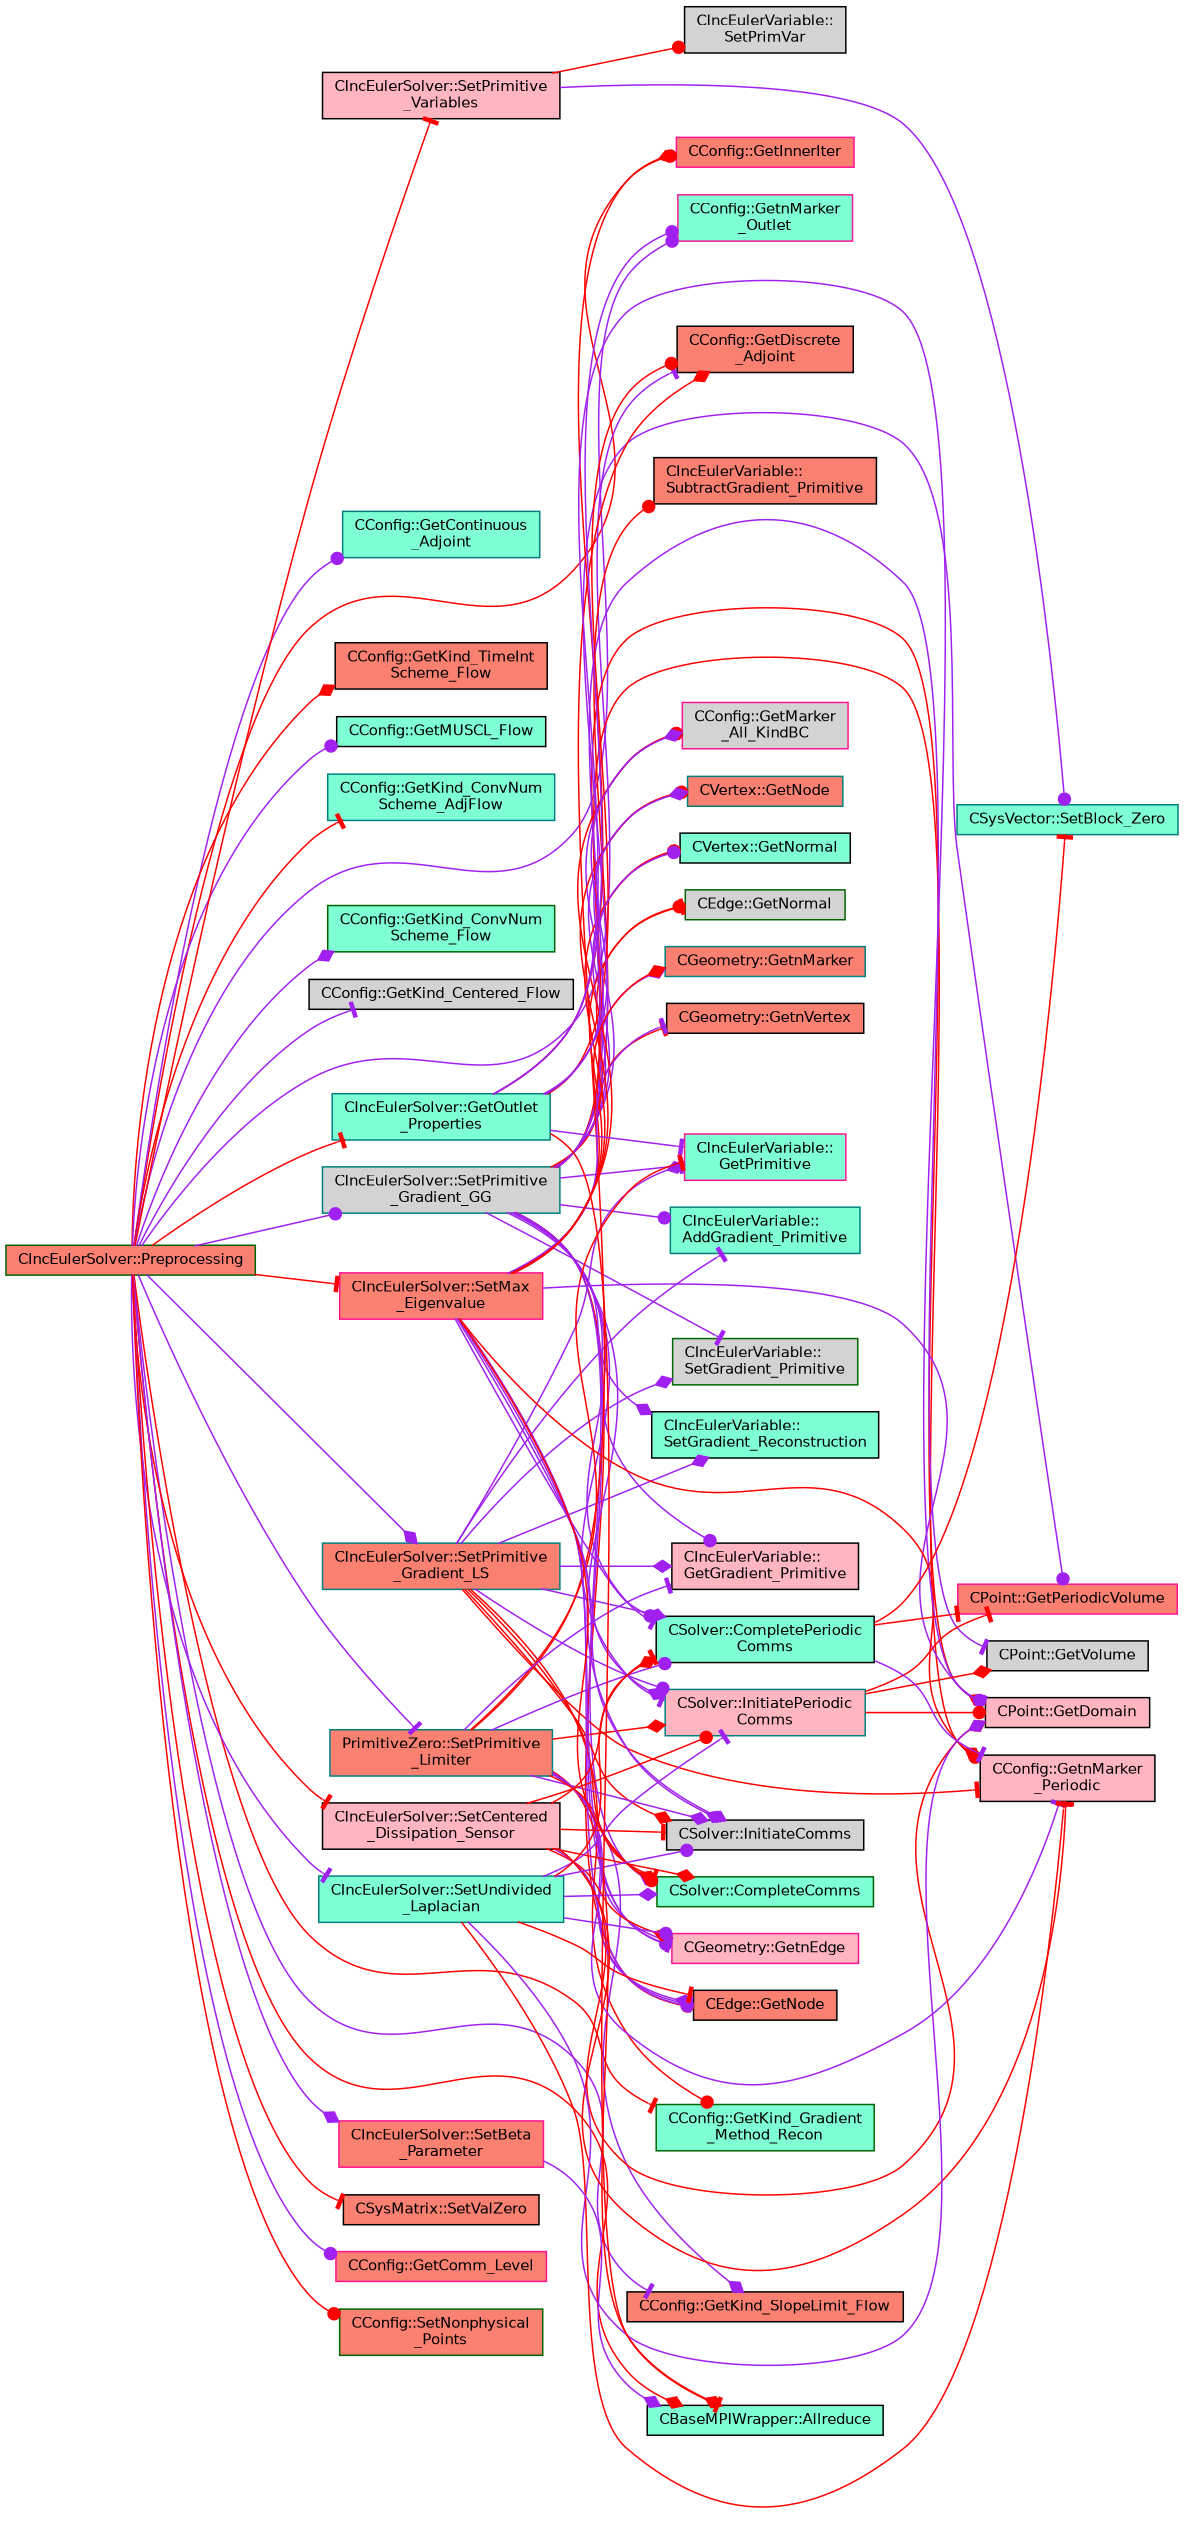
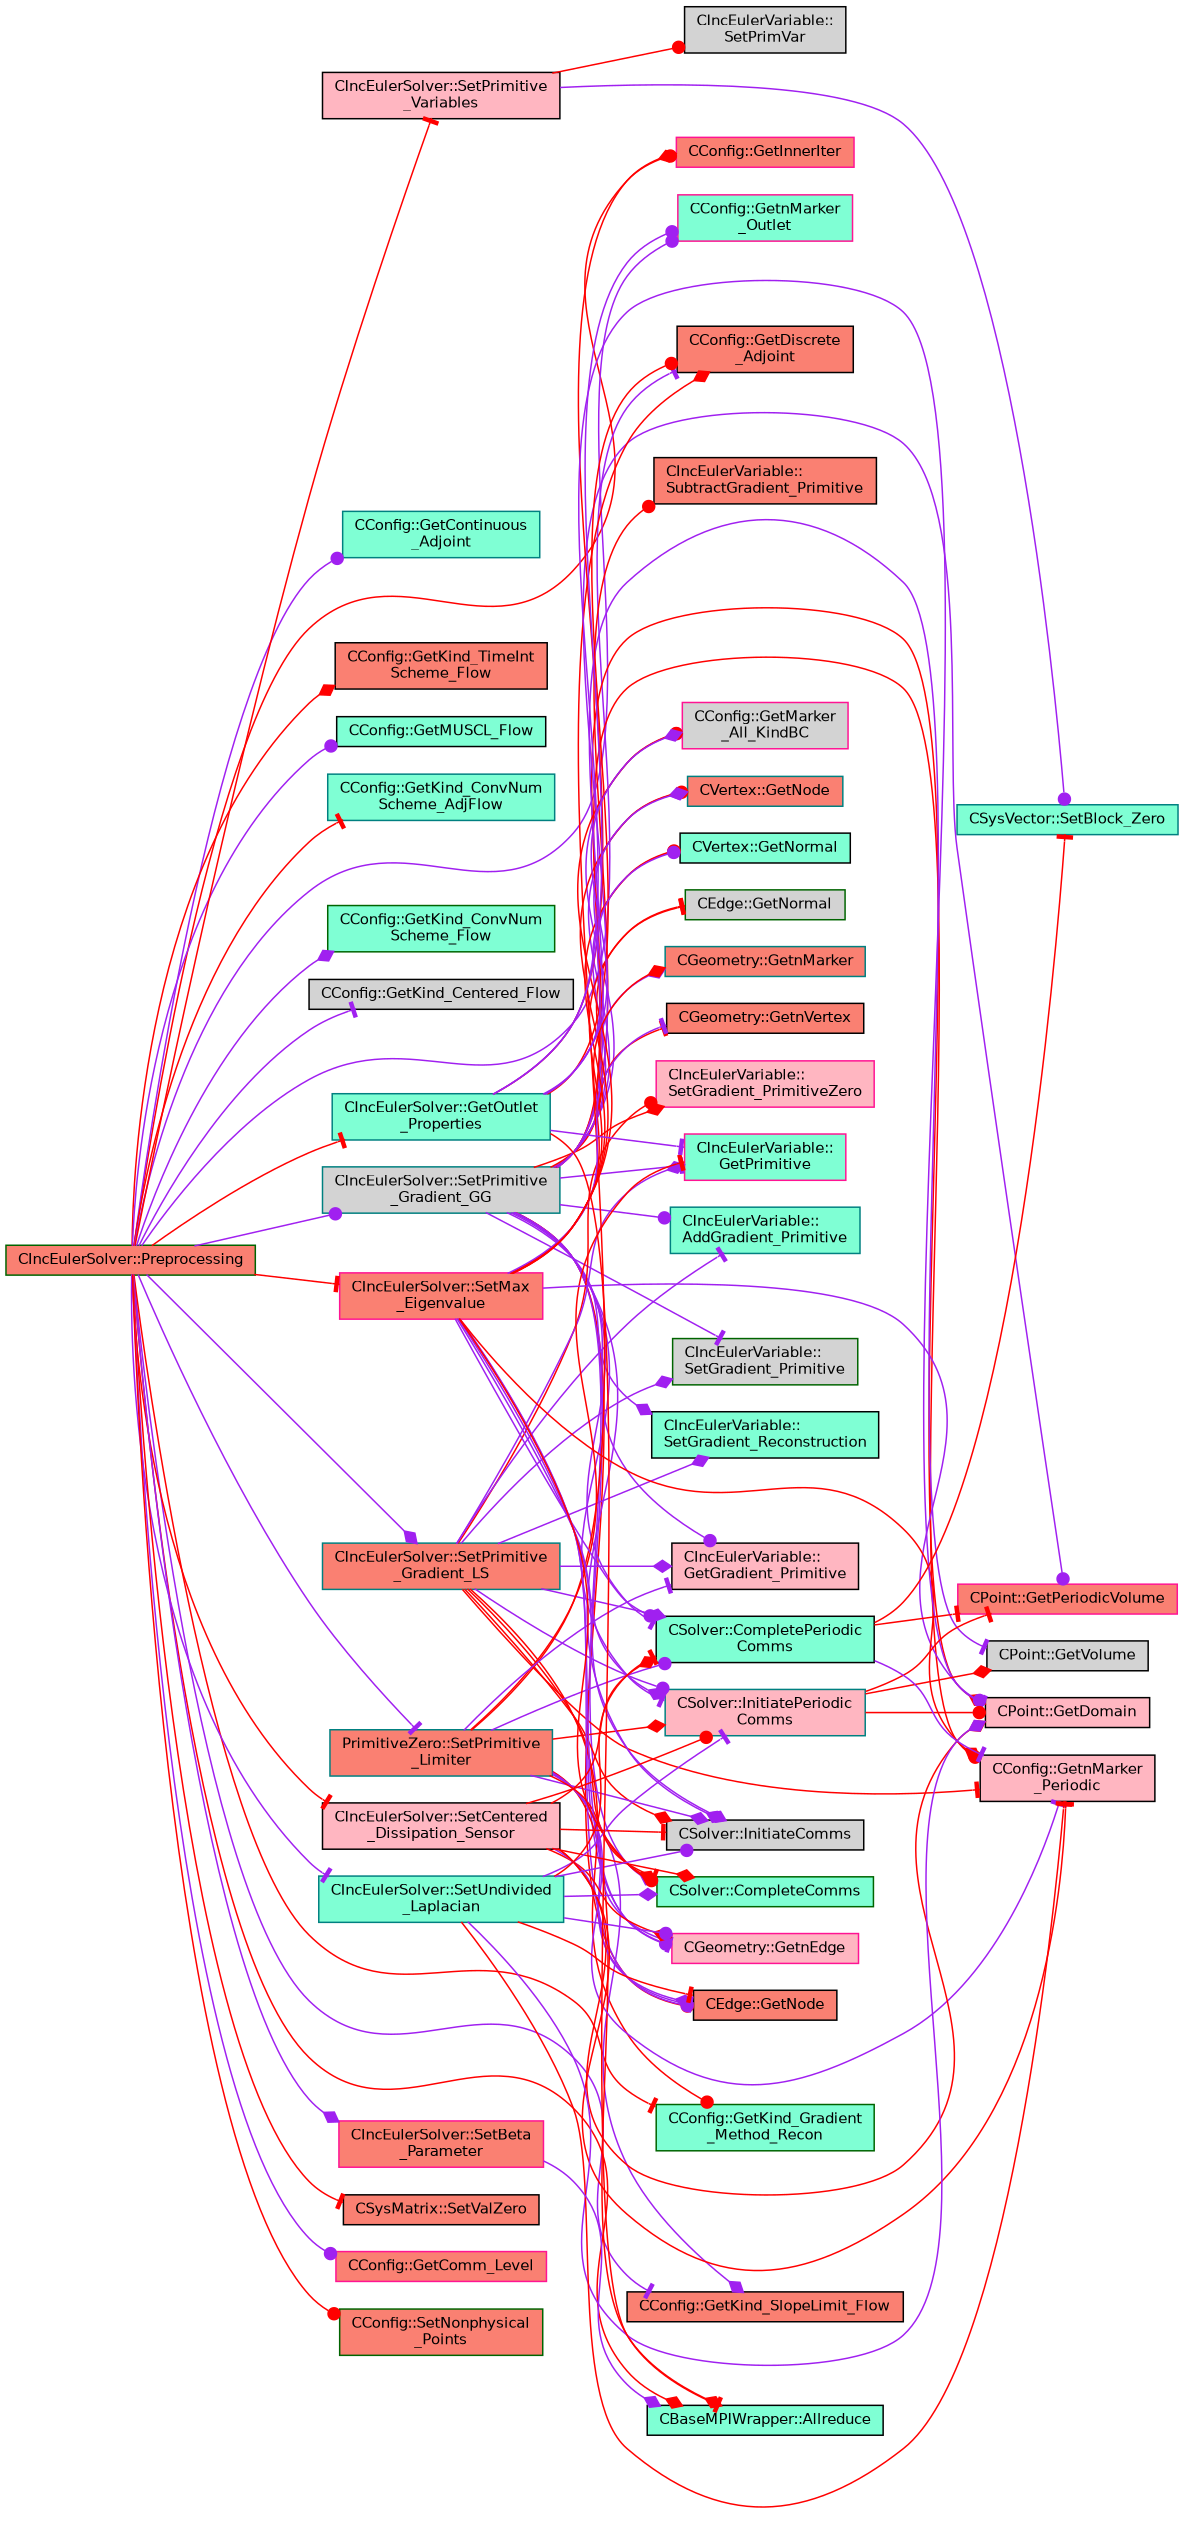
node "CIncEulerVariable:: SetGradient_PrimitiveZero": added
edge "CIncEulerSolver::SetMax _Eigenvalue" -> "CEdge::GetNormal": arrowhead dot -> tee
